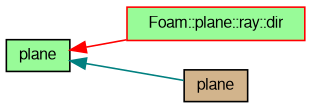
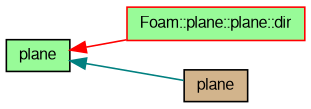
node "Foam::plane::ray::dir": label "Foam::plane::ray::dir" -> "Foam::plane::plane::dir"
